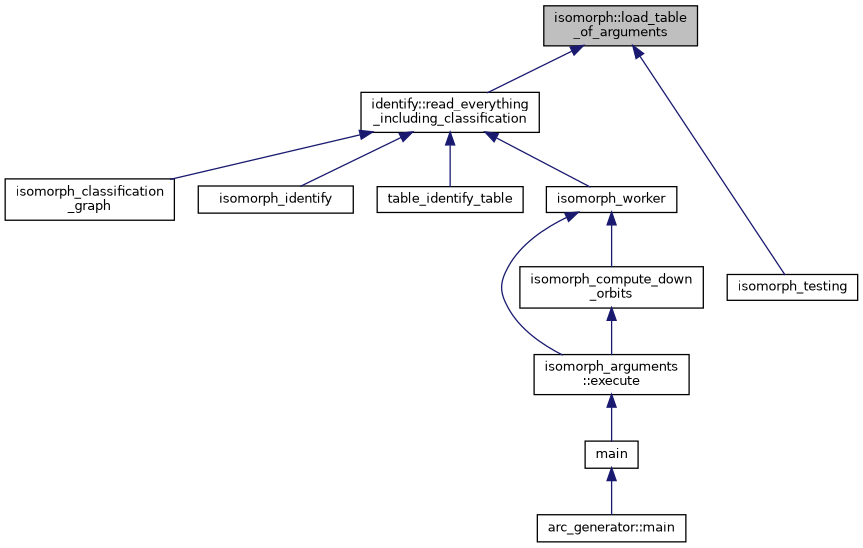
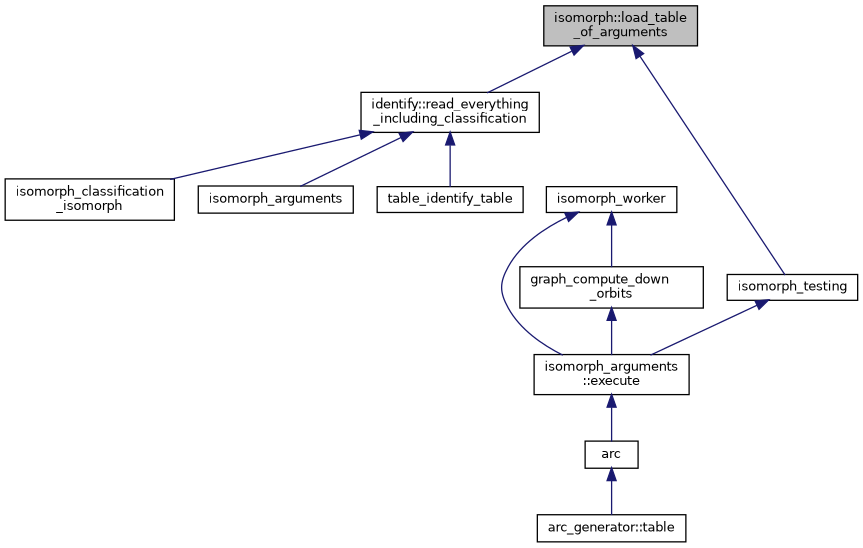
edge "isomorph_worker" -> "identify::read_everything _including_classification": removed
node "isomorph_classification _graph": label "isomorph_classification _graph" -> "isomorph_classification _isomorph"
node "isomorph_identify": label "isomorph_identify" -> "isomorph_arguments"
node "isomorph_compute_down _orbits": label "isomorph_compute_down _orbits" -> "graph_compute_down _orbits"
edge "isomorph_arguments ::execute" -> "isomorph_testing": added
node "main": label "main" -> "arc"
node "arc_generator::main": label "arc_generator::main" -> "arc_generator::table"
